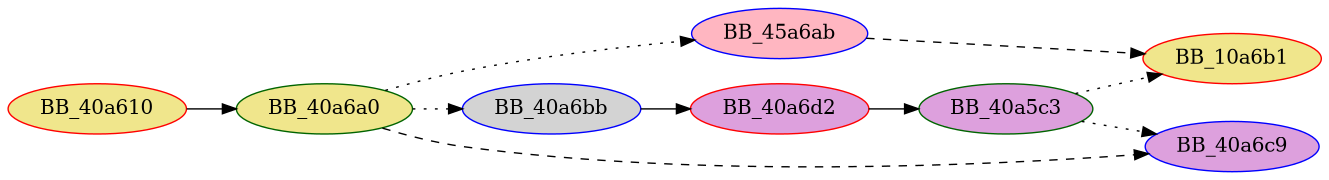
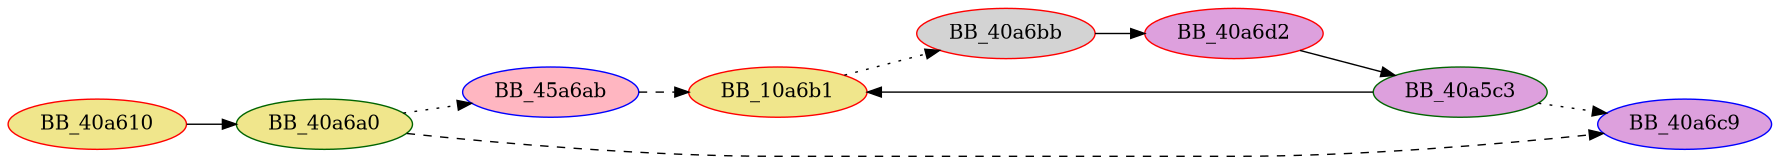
edge "BB_40a5c3" -> "BB_10a6b1": style dotted -> solid
edge "BB_40a6a0" -> "BB_40a6bb": now "BB_10a6b1" -> "BB_40a6bb"
node "BB_40a6bb": color blue -> red
